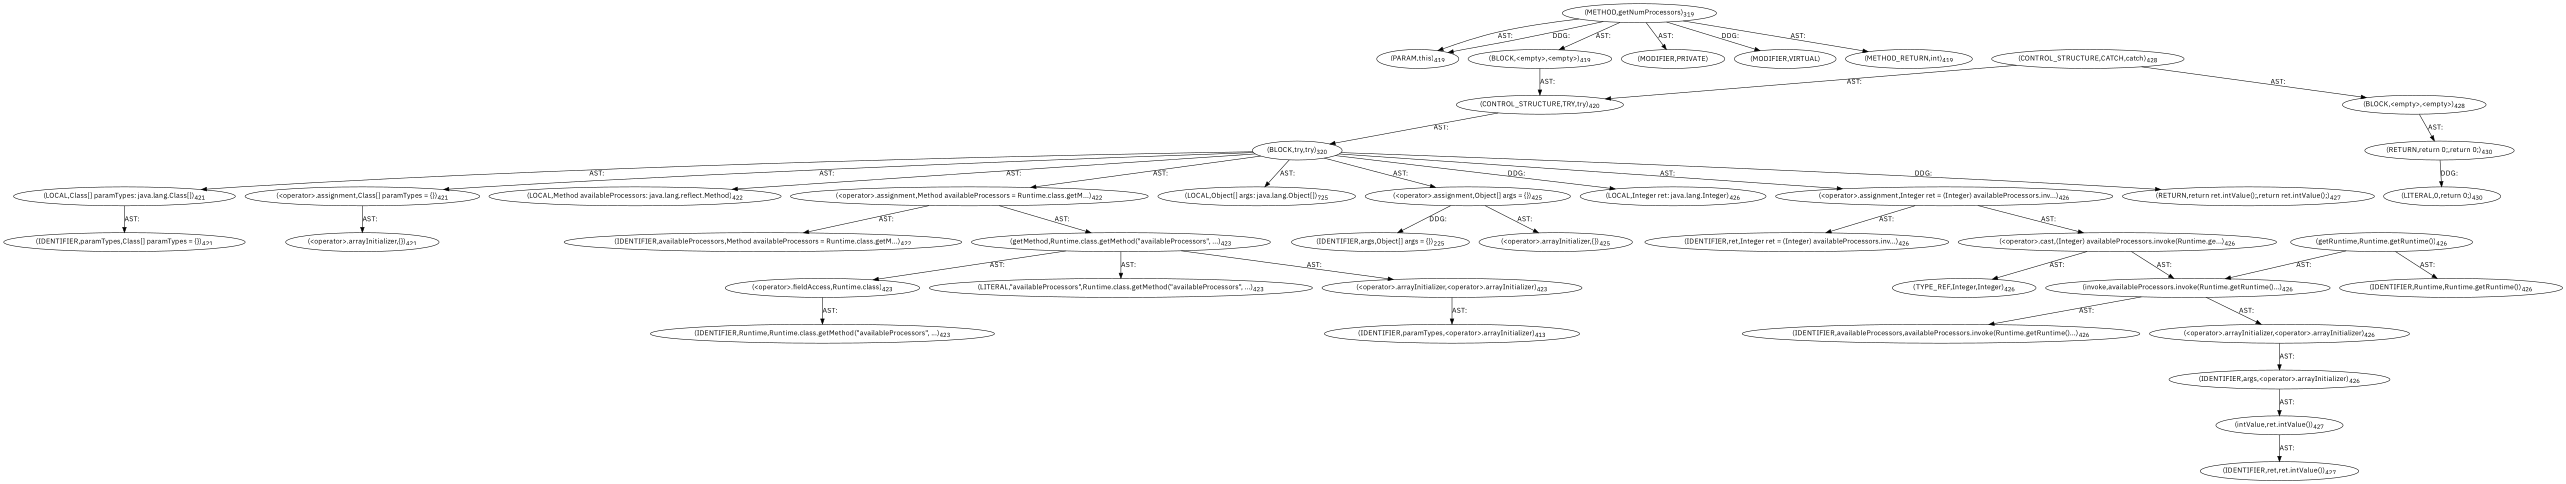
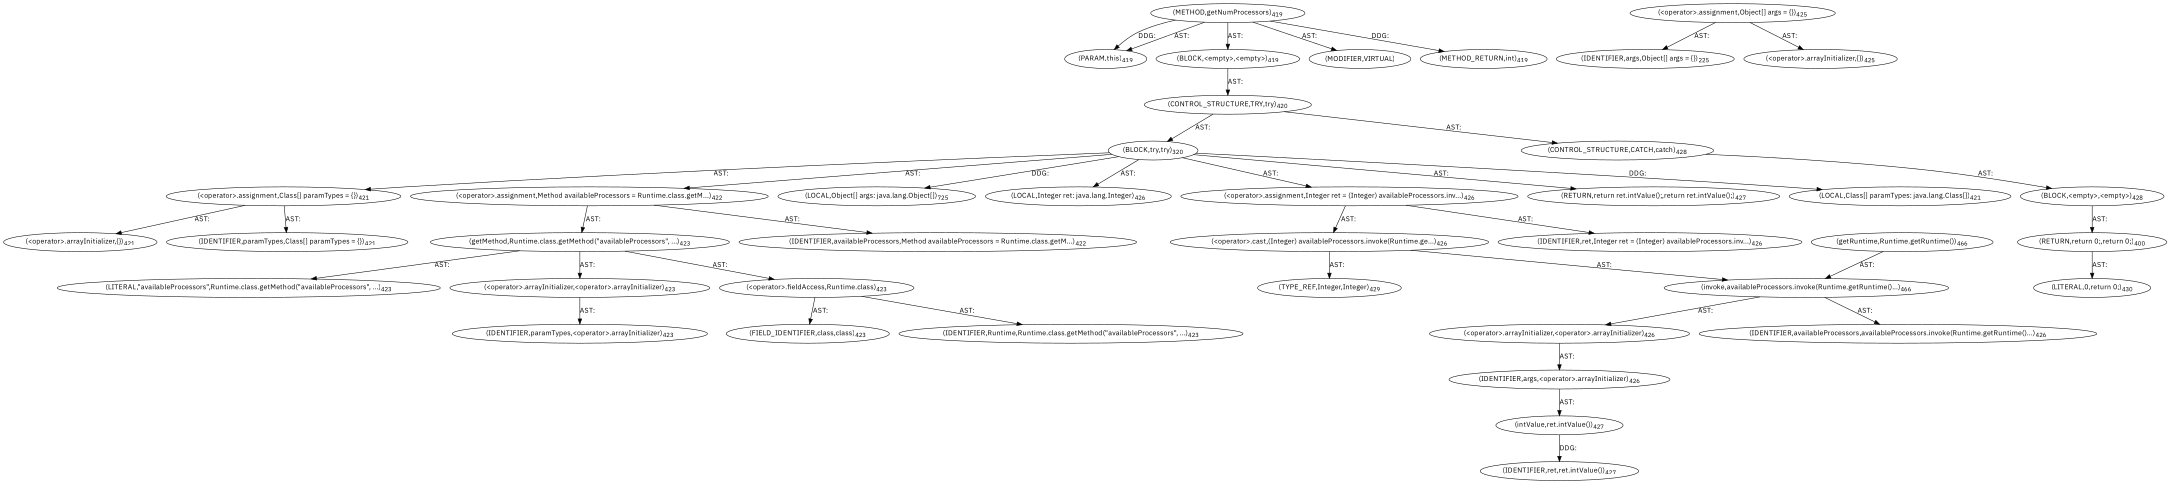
node "(METHOD,getNumProcessors)": text "319" -> "419"
edge "(METHOD,getNumProcessors)" -> "(MODIFIER,VIRTUAL)": label "DDG: " -> "AST: "
edge "(METHOD,getNumProcessors)" -> "(METHOD_RETURN,int)": label "AST: " -> "DDG: "
node "(MODIFIER,PRIVATE)": removed
edge "(CONTROL_STRUCTURE,CATCH,catch)" -> "(CONTROL_STRUCTURE,TRY,try)": reversed
node "(RETURN,return 0;,return 0;)": text "430" -> "400"
edge "(BLOCK,try,try)" -> "(<operator>.assignment,Object[] args = {})": removed, label "AST:"
edge "(BLOCK,try,try)" -> "(LOCAL,Class[] paramTypes: java.lang.Class[])": label "AST: " -> "DDG: "
edge "(BLOCK,try,try)" -> "(LOCAL,Object[] args: java.lang.Object[])": label "AST: " -> "DDG: "
edge "(BLOCK,try,try)" -> "(LOCAL,Integer ret: java.lang.Integer)": label "DDG: " -> "AST: "
edge "(BLOCK,try,try)" -> "(RETURN,return ret.intValue();,return ret.intValue();)": label "DDG: " -> "AST: "
edge "(RETURN,return 0;,return 0;)" -> "(LITERAL,0,return 0;)": label "DDG: " -> "AST: "
node "(LOCAL,Method availableProcessors: java.lang.reflect.Method)": removed
edge "(LOCAL,Class[] paramTypes: java.lang.Class[])" -> "(IDENTIFIER,paramTypes,Class[] paramTypes = {})": now "(<operator>.assignment,Class[] paramTypes = {})" -> "(IDENTIFIER,paramTypes,Class[] paramTypes = {})"
edge "(<operator>.assignment,Object[] args = {})" -> "(IDENTIFIER,args,Object[] args = {})": label "DDG: " -> "AST: "
node "(getRuntime,Runtime.getRuntime())": text "426" -> "466"
node "(TYPE_REF,Integer,Integer)": text "426" -> "429"
node "(invoke,availableProcessors.invoke(Runtime.getRuntime()...)": text "426" -> "466"
node "(IDENTIFIER,Runtime,Runtime.getRuntime())": removed
node "(IDENTIFIER,paramTypes,<operator>.arrayInitializer)": text "413" -> "423"
node "(FIELD_IDENTIFIER,class,class)": added
edge "(intValue,ret.intValue())" -> "(IDENTIFIER,ret,ret.intValue())": label "AST: " -> "DDG: "
